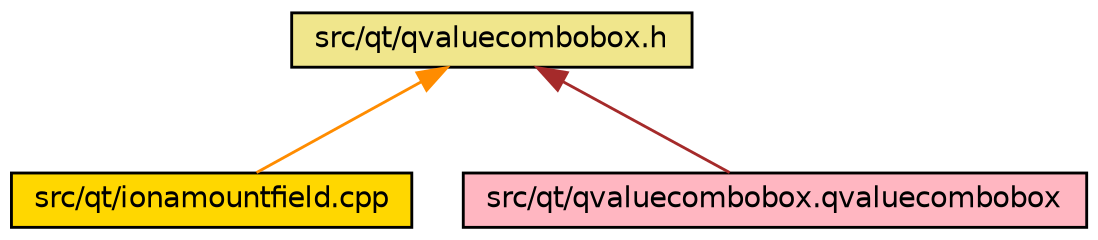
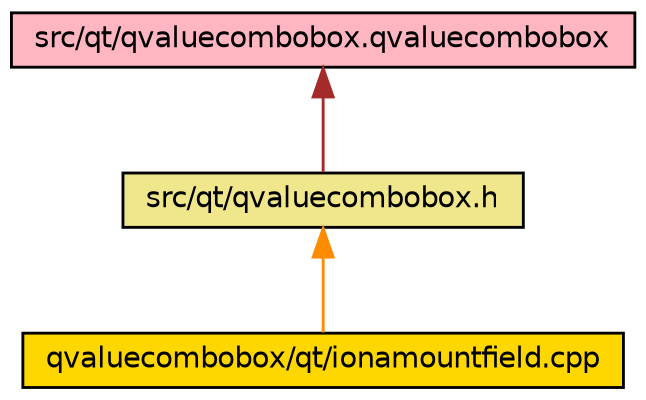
edge "src/qt/qvaluecombobox.qvaluecombobox" -> "src/qt/qvaluecombobox.h": reversed
node "src/qt/ionamountfield.cpp": label "src/qt/ionamountfield.cpp" -> "qvaluecombobox/qt/ionamountfield.cpp"
